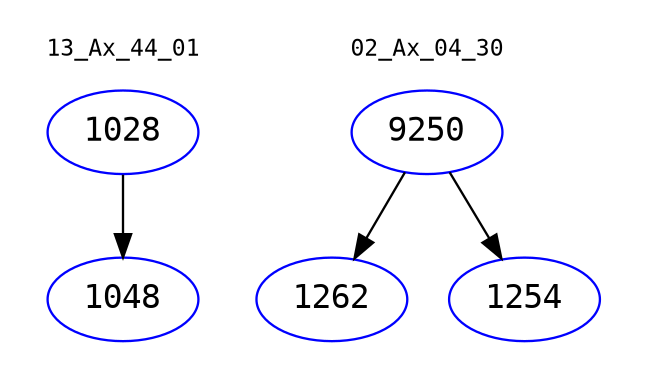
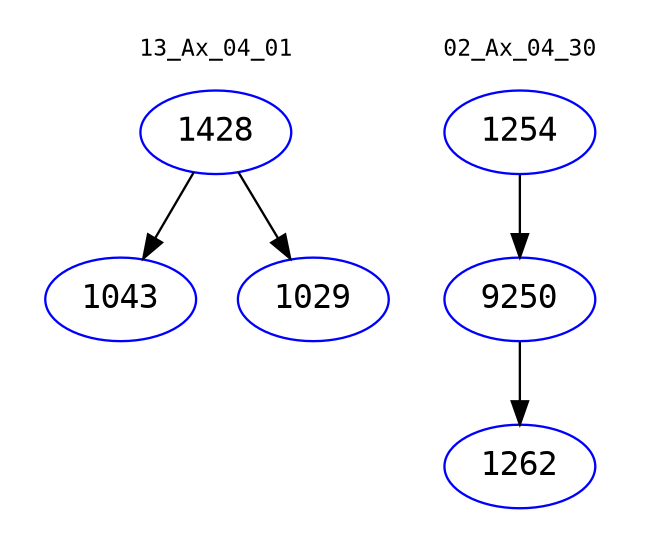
cluster "13_Ax_44_01": label "13_Ax_44_01" -> "13_Ax_04_01"
node "1028": label "1028" -> "1428"
edge "9250" -> "1254": reversed
node "1048": label "1048" -> "1043"
node "1029": added
